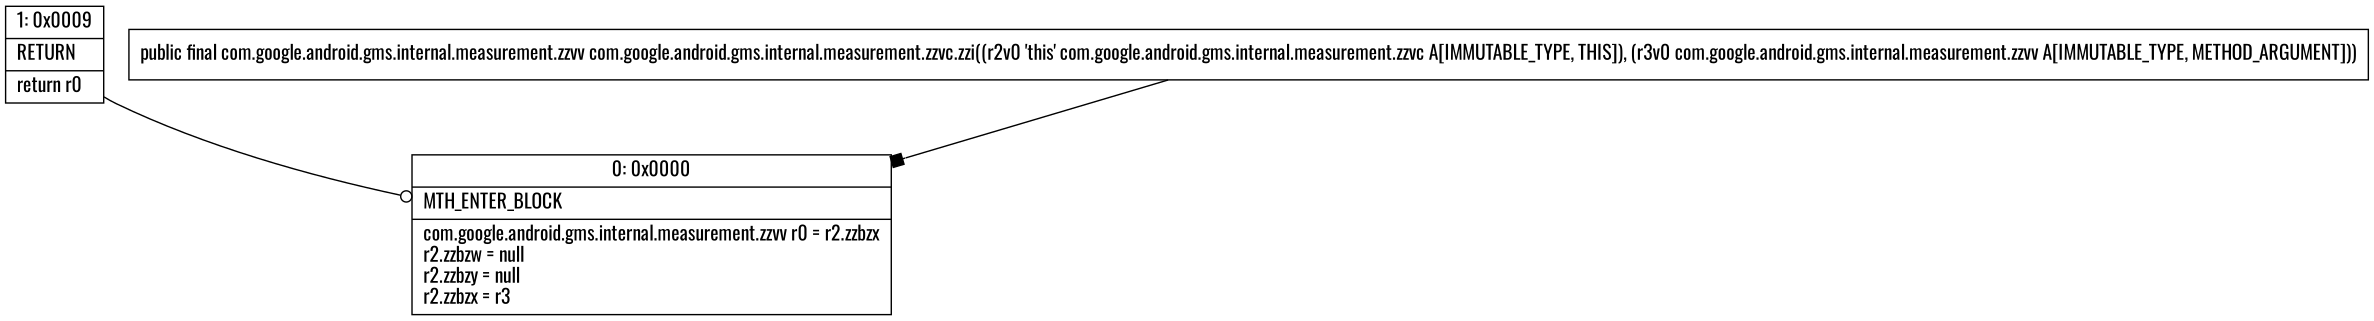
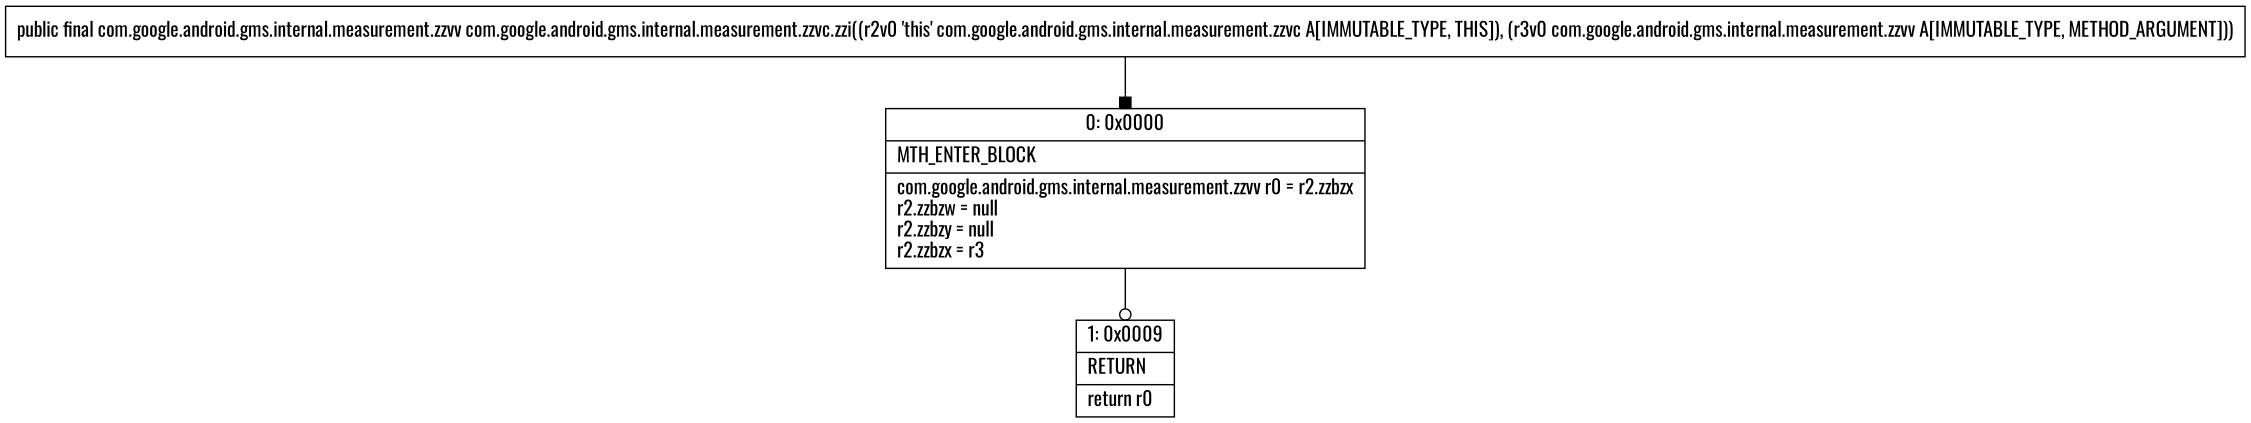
edge "1: 0x0009" -> "0: 0x0000": reversed
